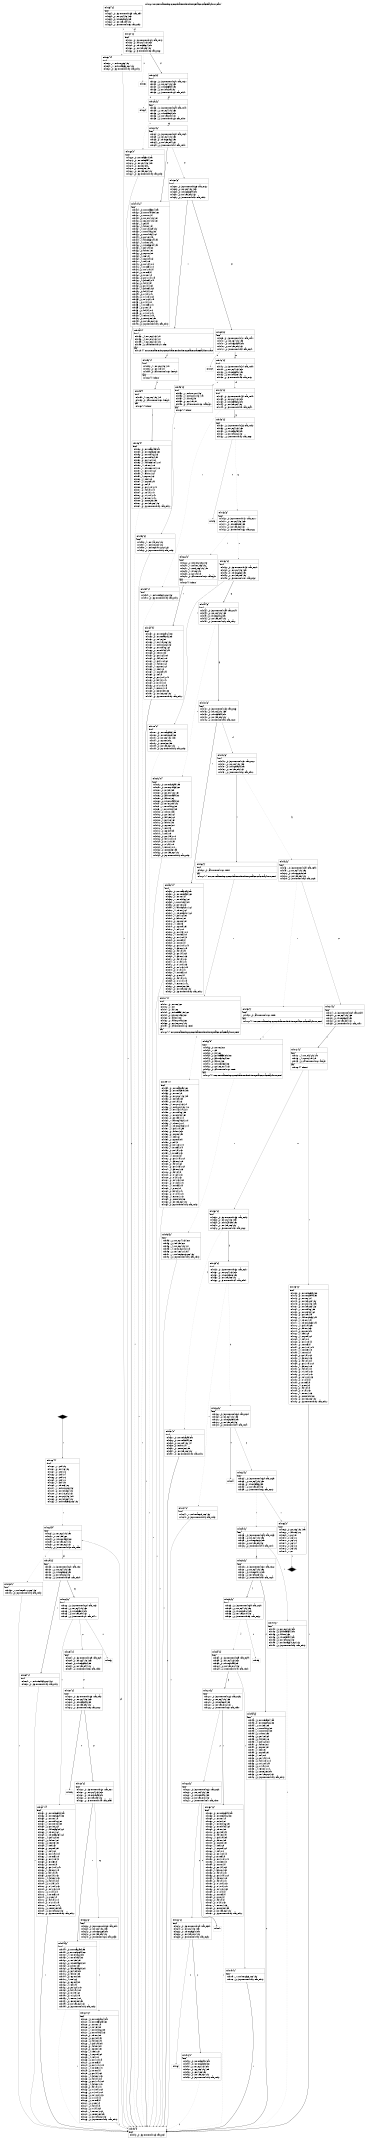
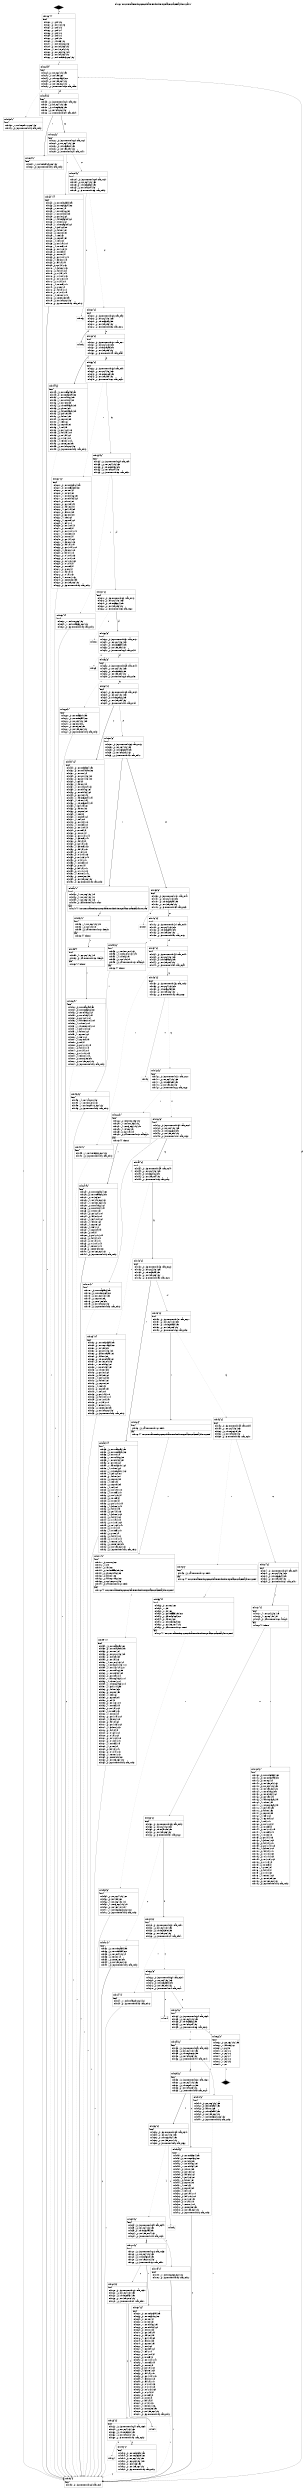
edge "0x401338 [28]" -> "0x401354 [28]": added, label "25"
edge "0x4012c8 [28]" -> "0x401e35": now "0x4012e4 [28]" -> "0x401e35"
edge "0x40173e [157]" -> "0x401f75 [5]": removed, label "1"
